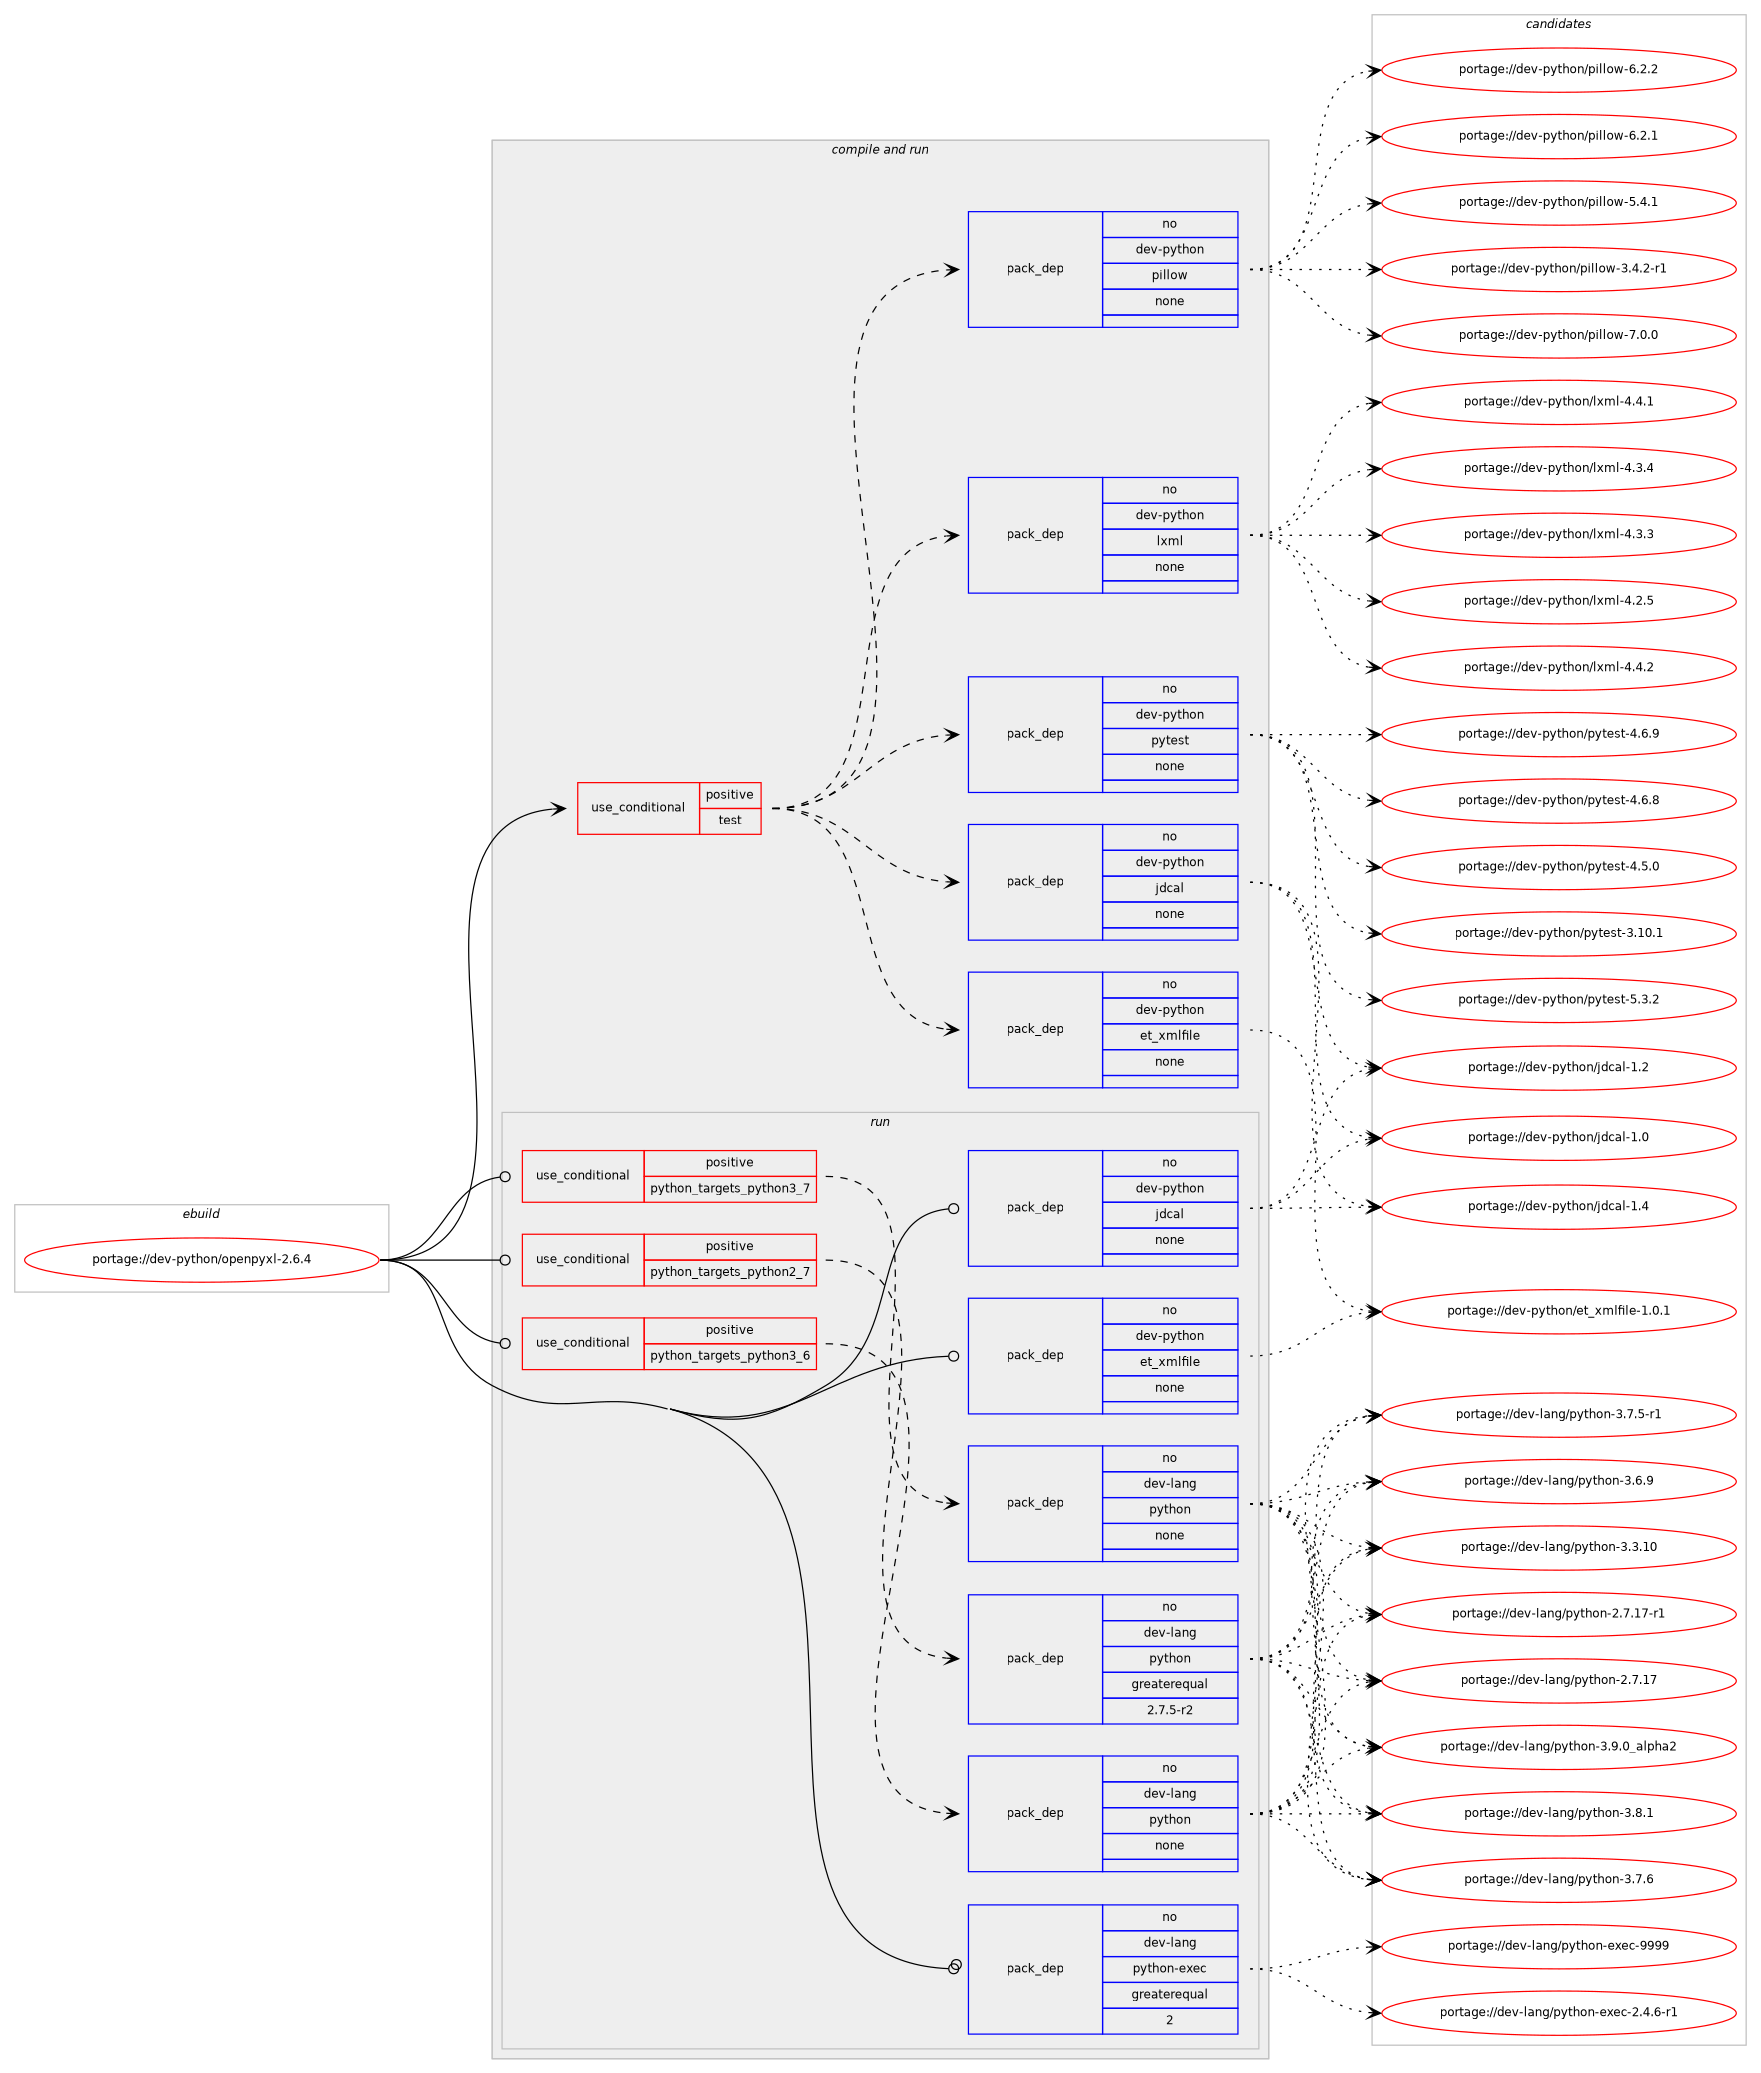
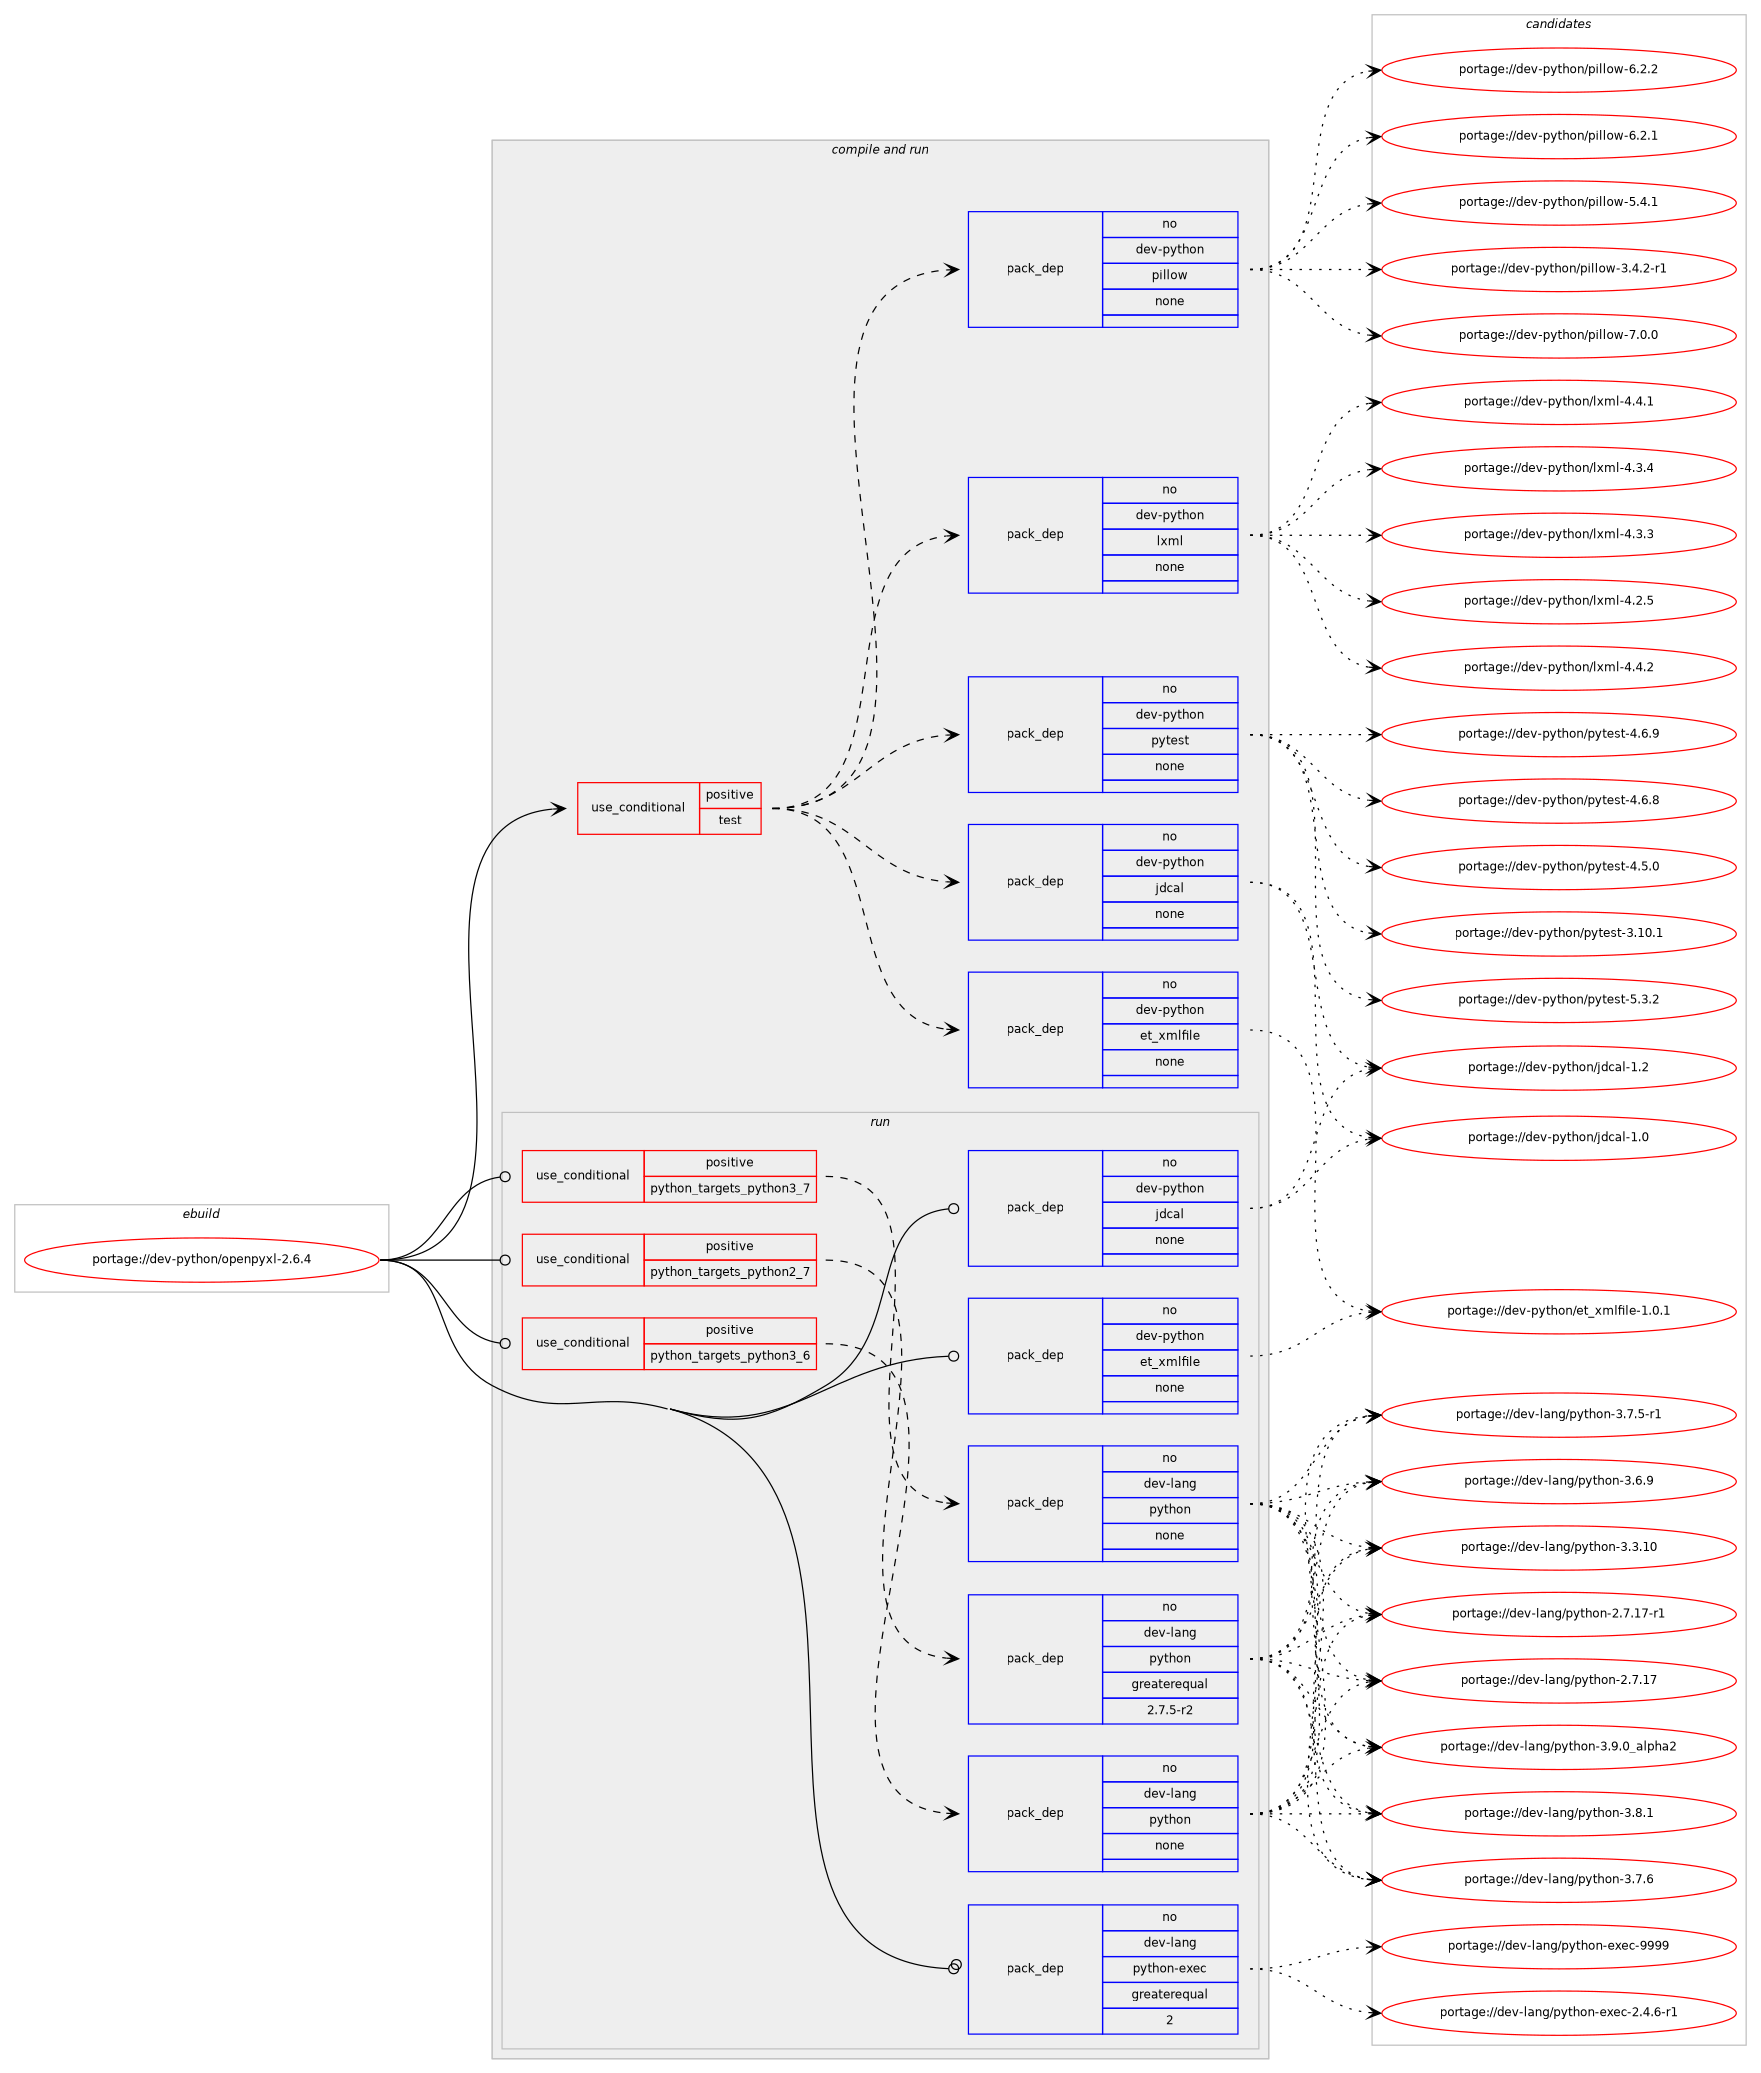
node "portage://dev-python/jdcal-1.4": removed
